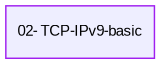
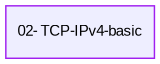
node "02- TCP-IPv9-basic": label "02- TCP-IPv9-basic" -> "02- TCP-IPv4-basic"
